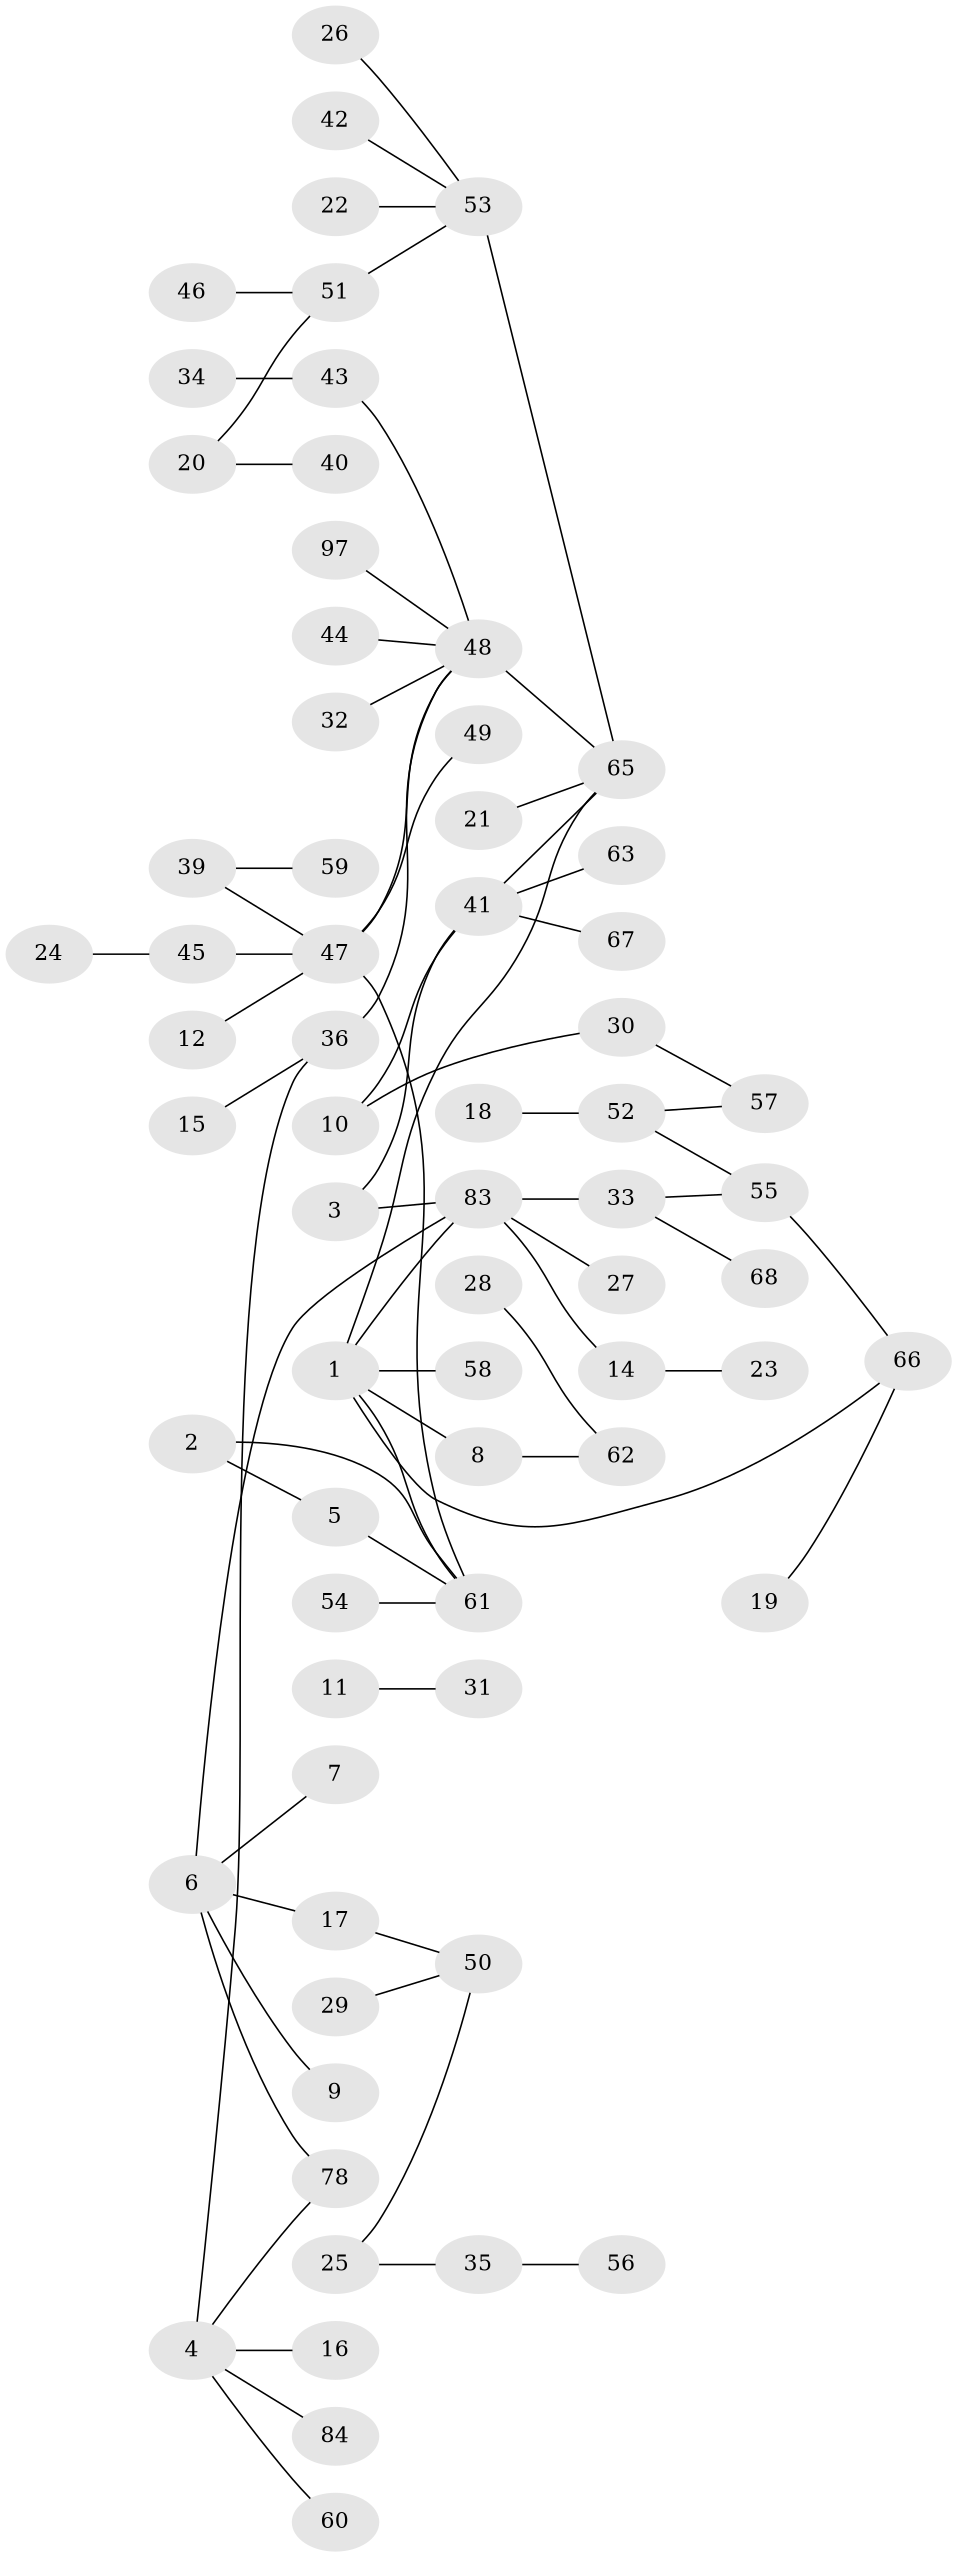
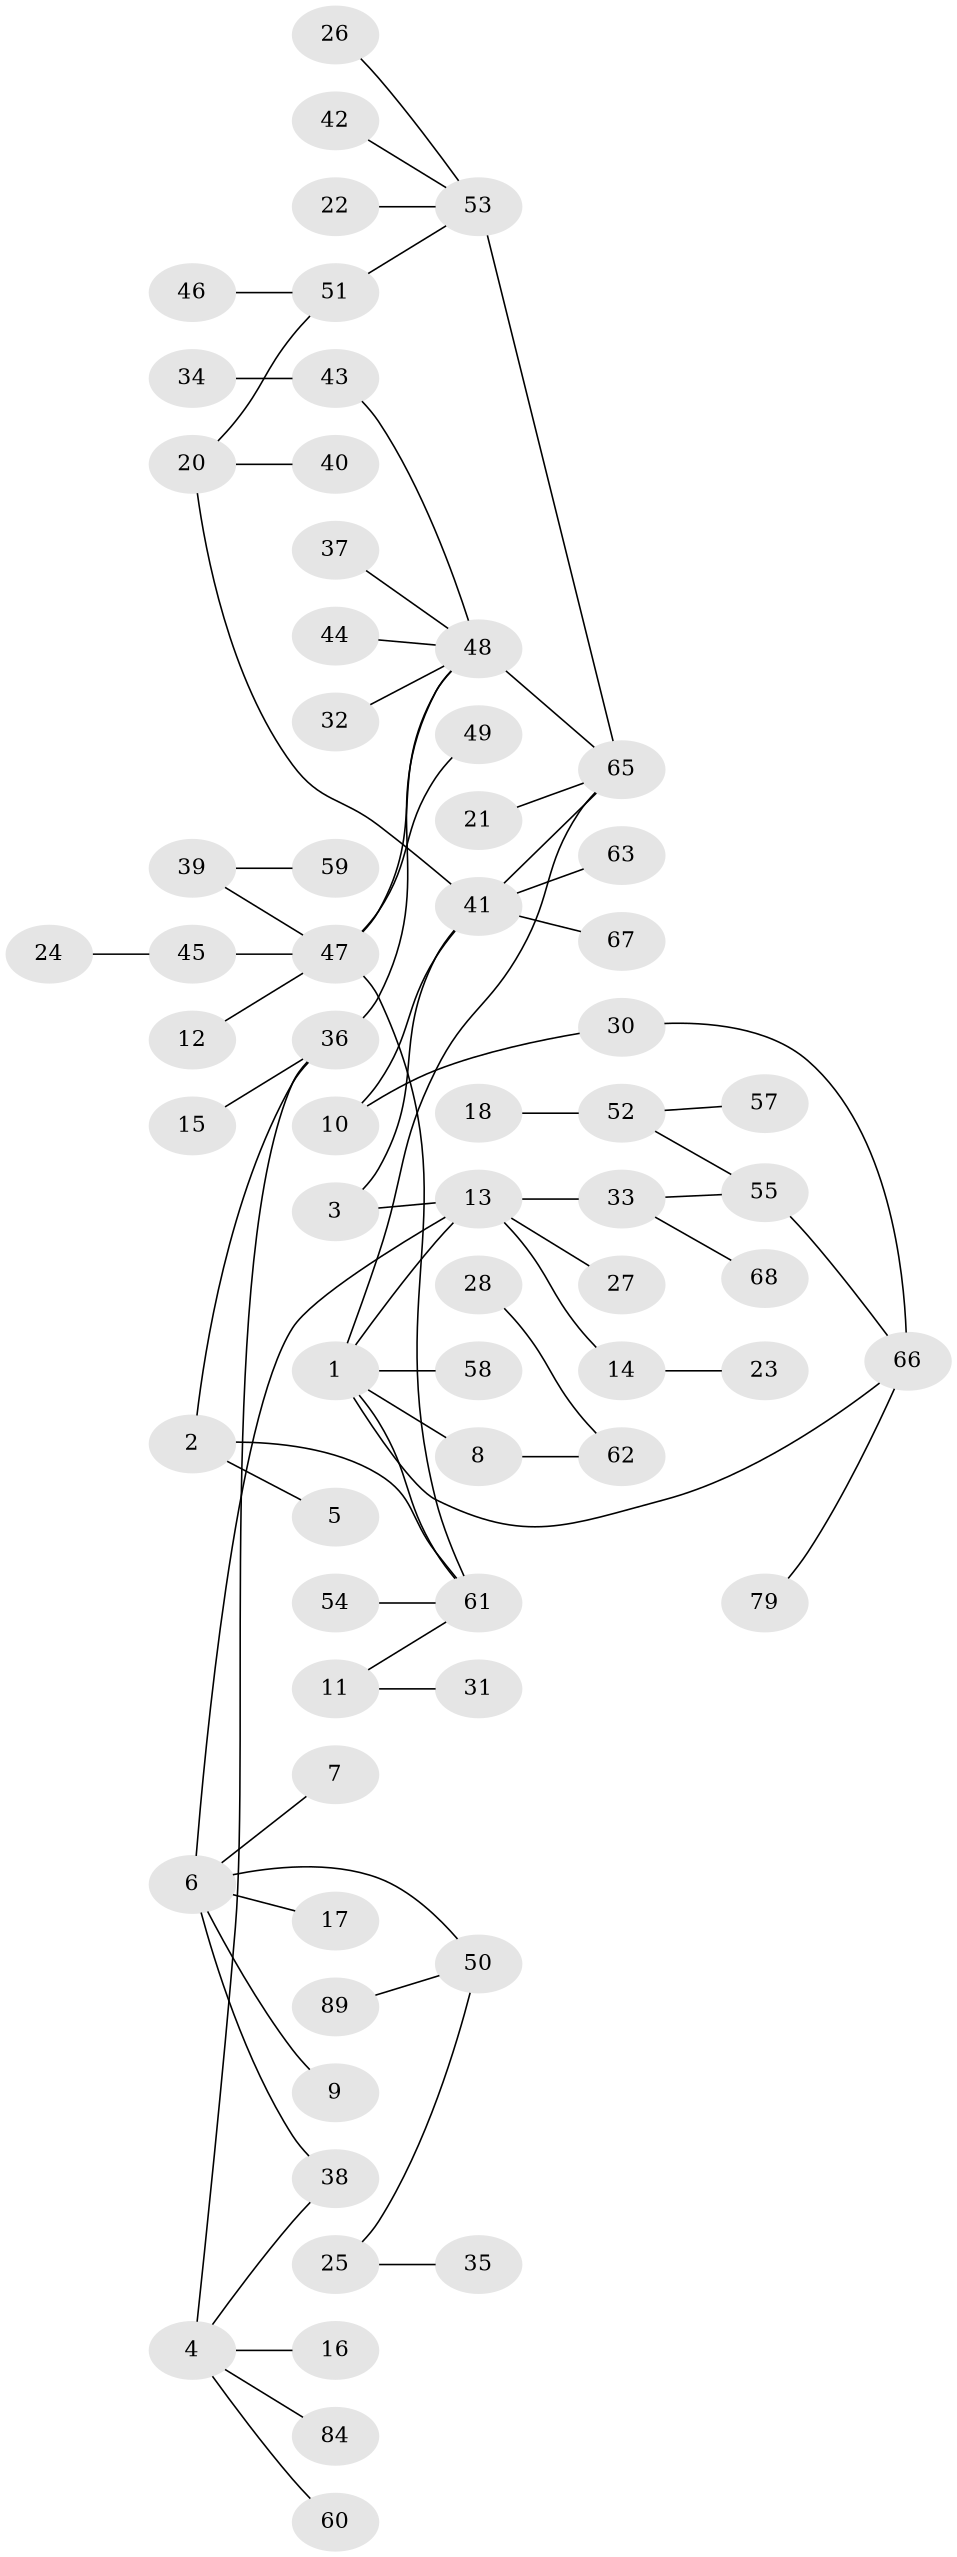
node "97": label "97" -> "37"
edge "20" -- "41": added
edge "30" -- "57": now "30" -- "66"
node "83": label "83" -> "13"
edge "36" -- "2": added
edge "5" -- "61": now "11" -- "61"
node "19": label "19" -> "79"
edge "17" -- "50": now "6" -- "50"
node "29": label "29" -> "89"
node "78": label "78" -> "38"
node "56": removed
